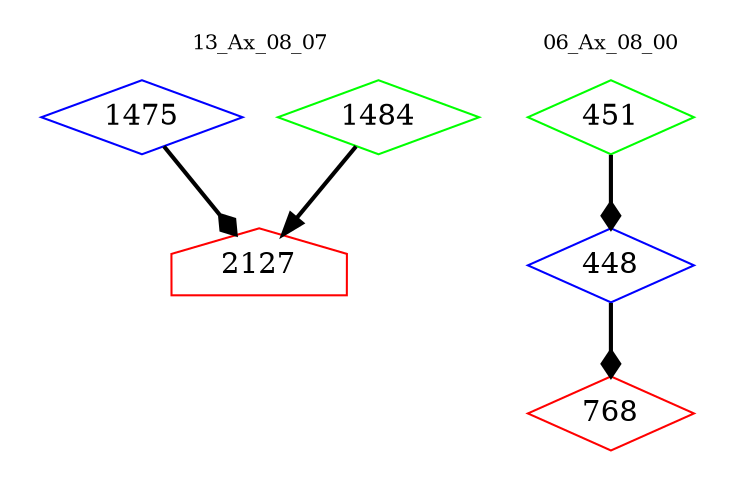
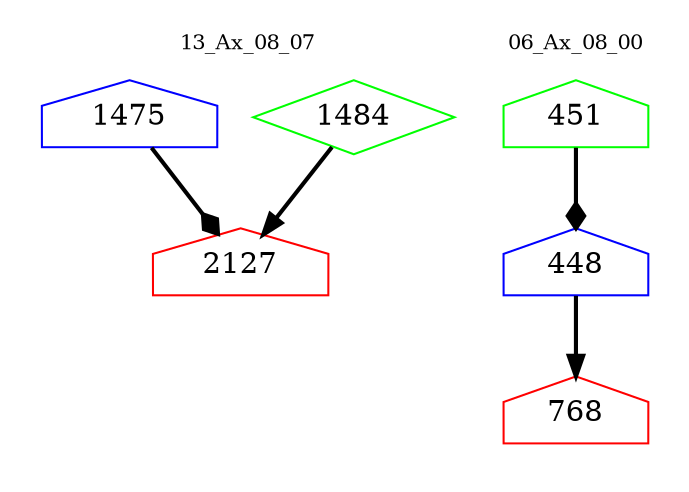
node "1475": shape diamond -> house
node "451": shape diamond -> house
node "448": shape diamond -> house
edge "448" -> "768": arrowhead diamond -> normal
node "768": shape diamond -> house
